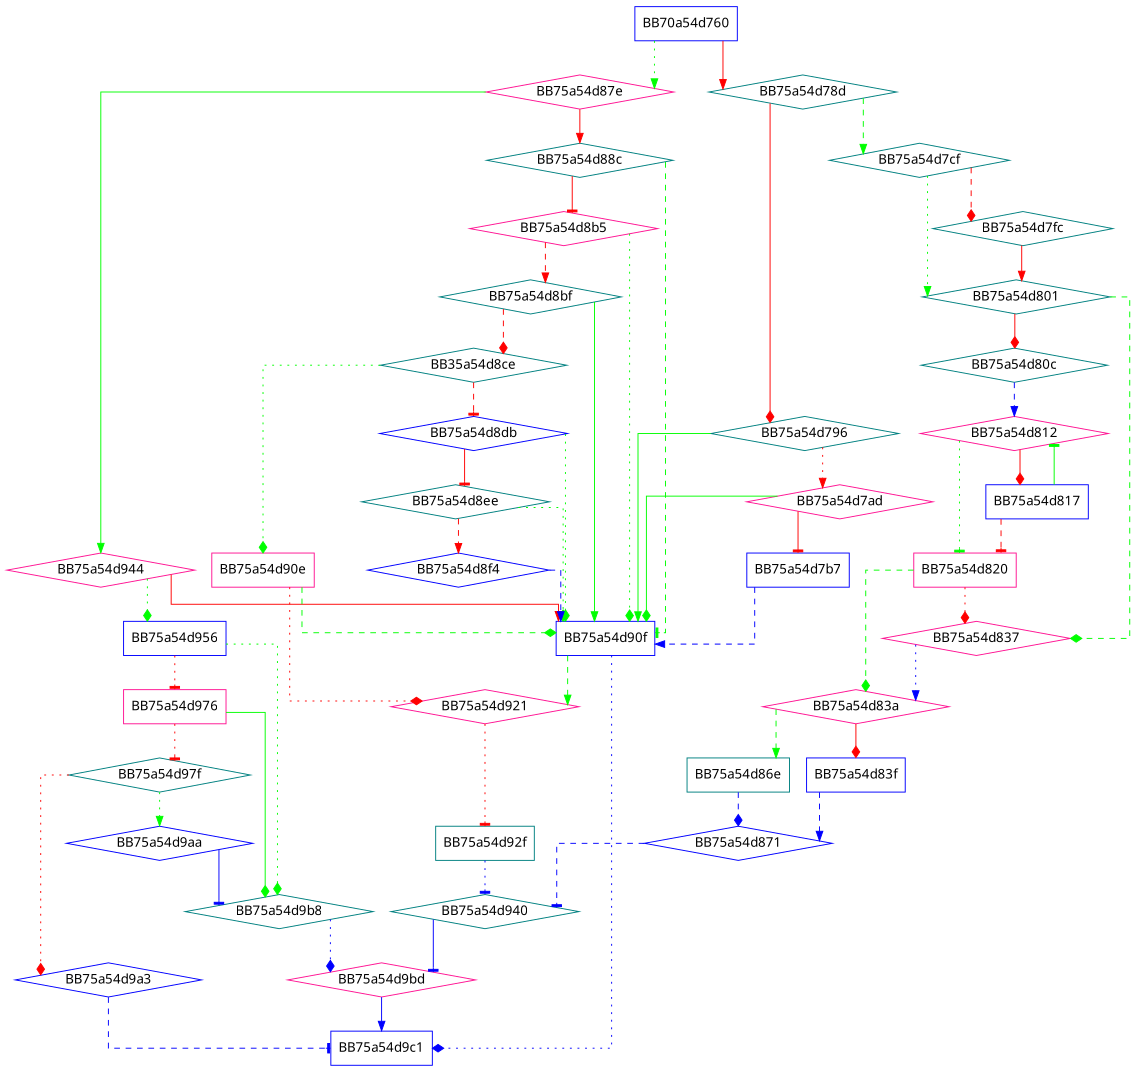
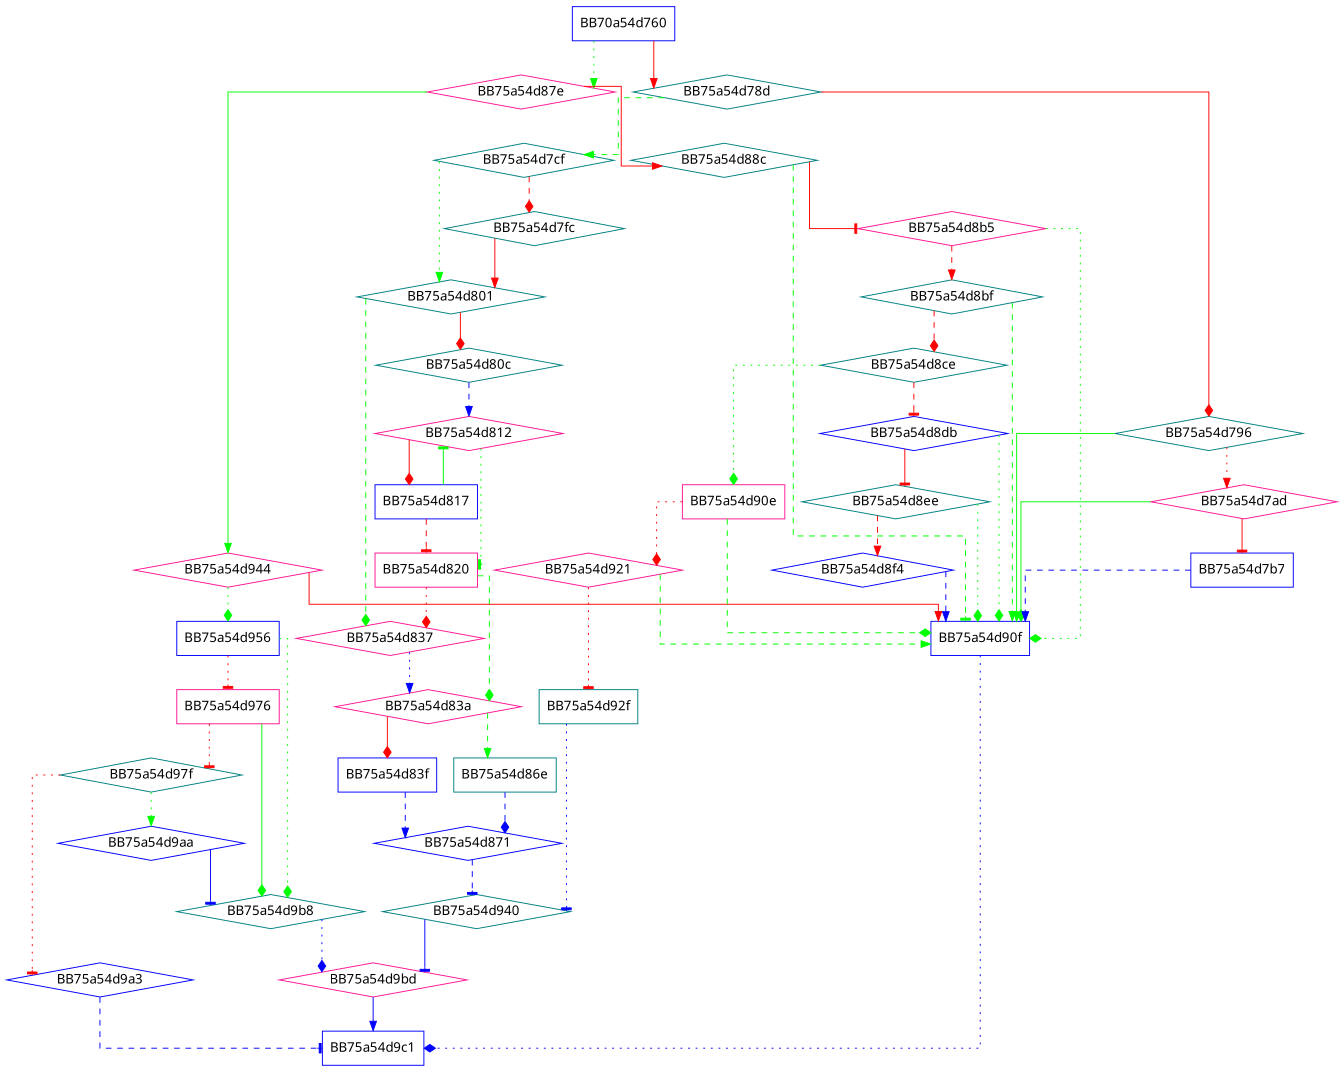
node "BB35a54d8ce": label "BB35a54d8ce" -> "BB75a54d8ce"
edge "BB75a54d8bf" -> "BB75a54d90f": style solid -> dashed
edge "BB75a54d90f" -> "BB75a54d921": reversed
edge "BB75a54d97f" -> "BB75a54d9a3": arrowhead diamond -> tee
